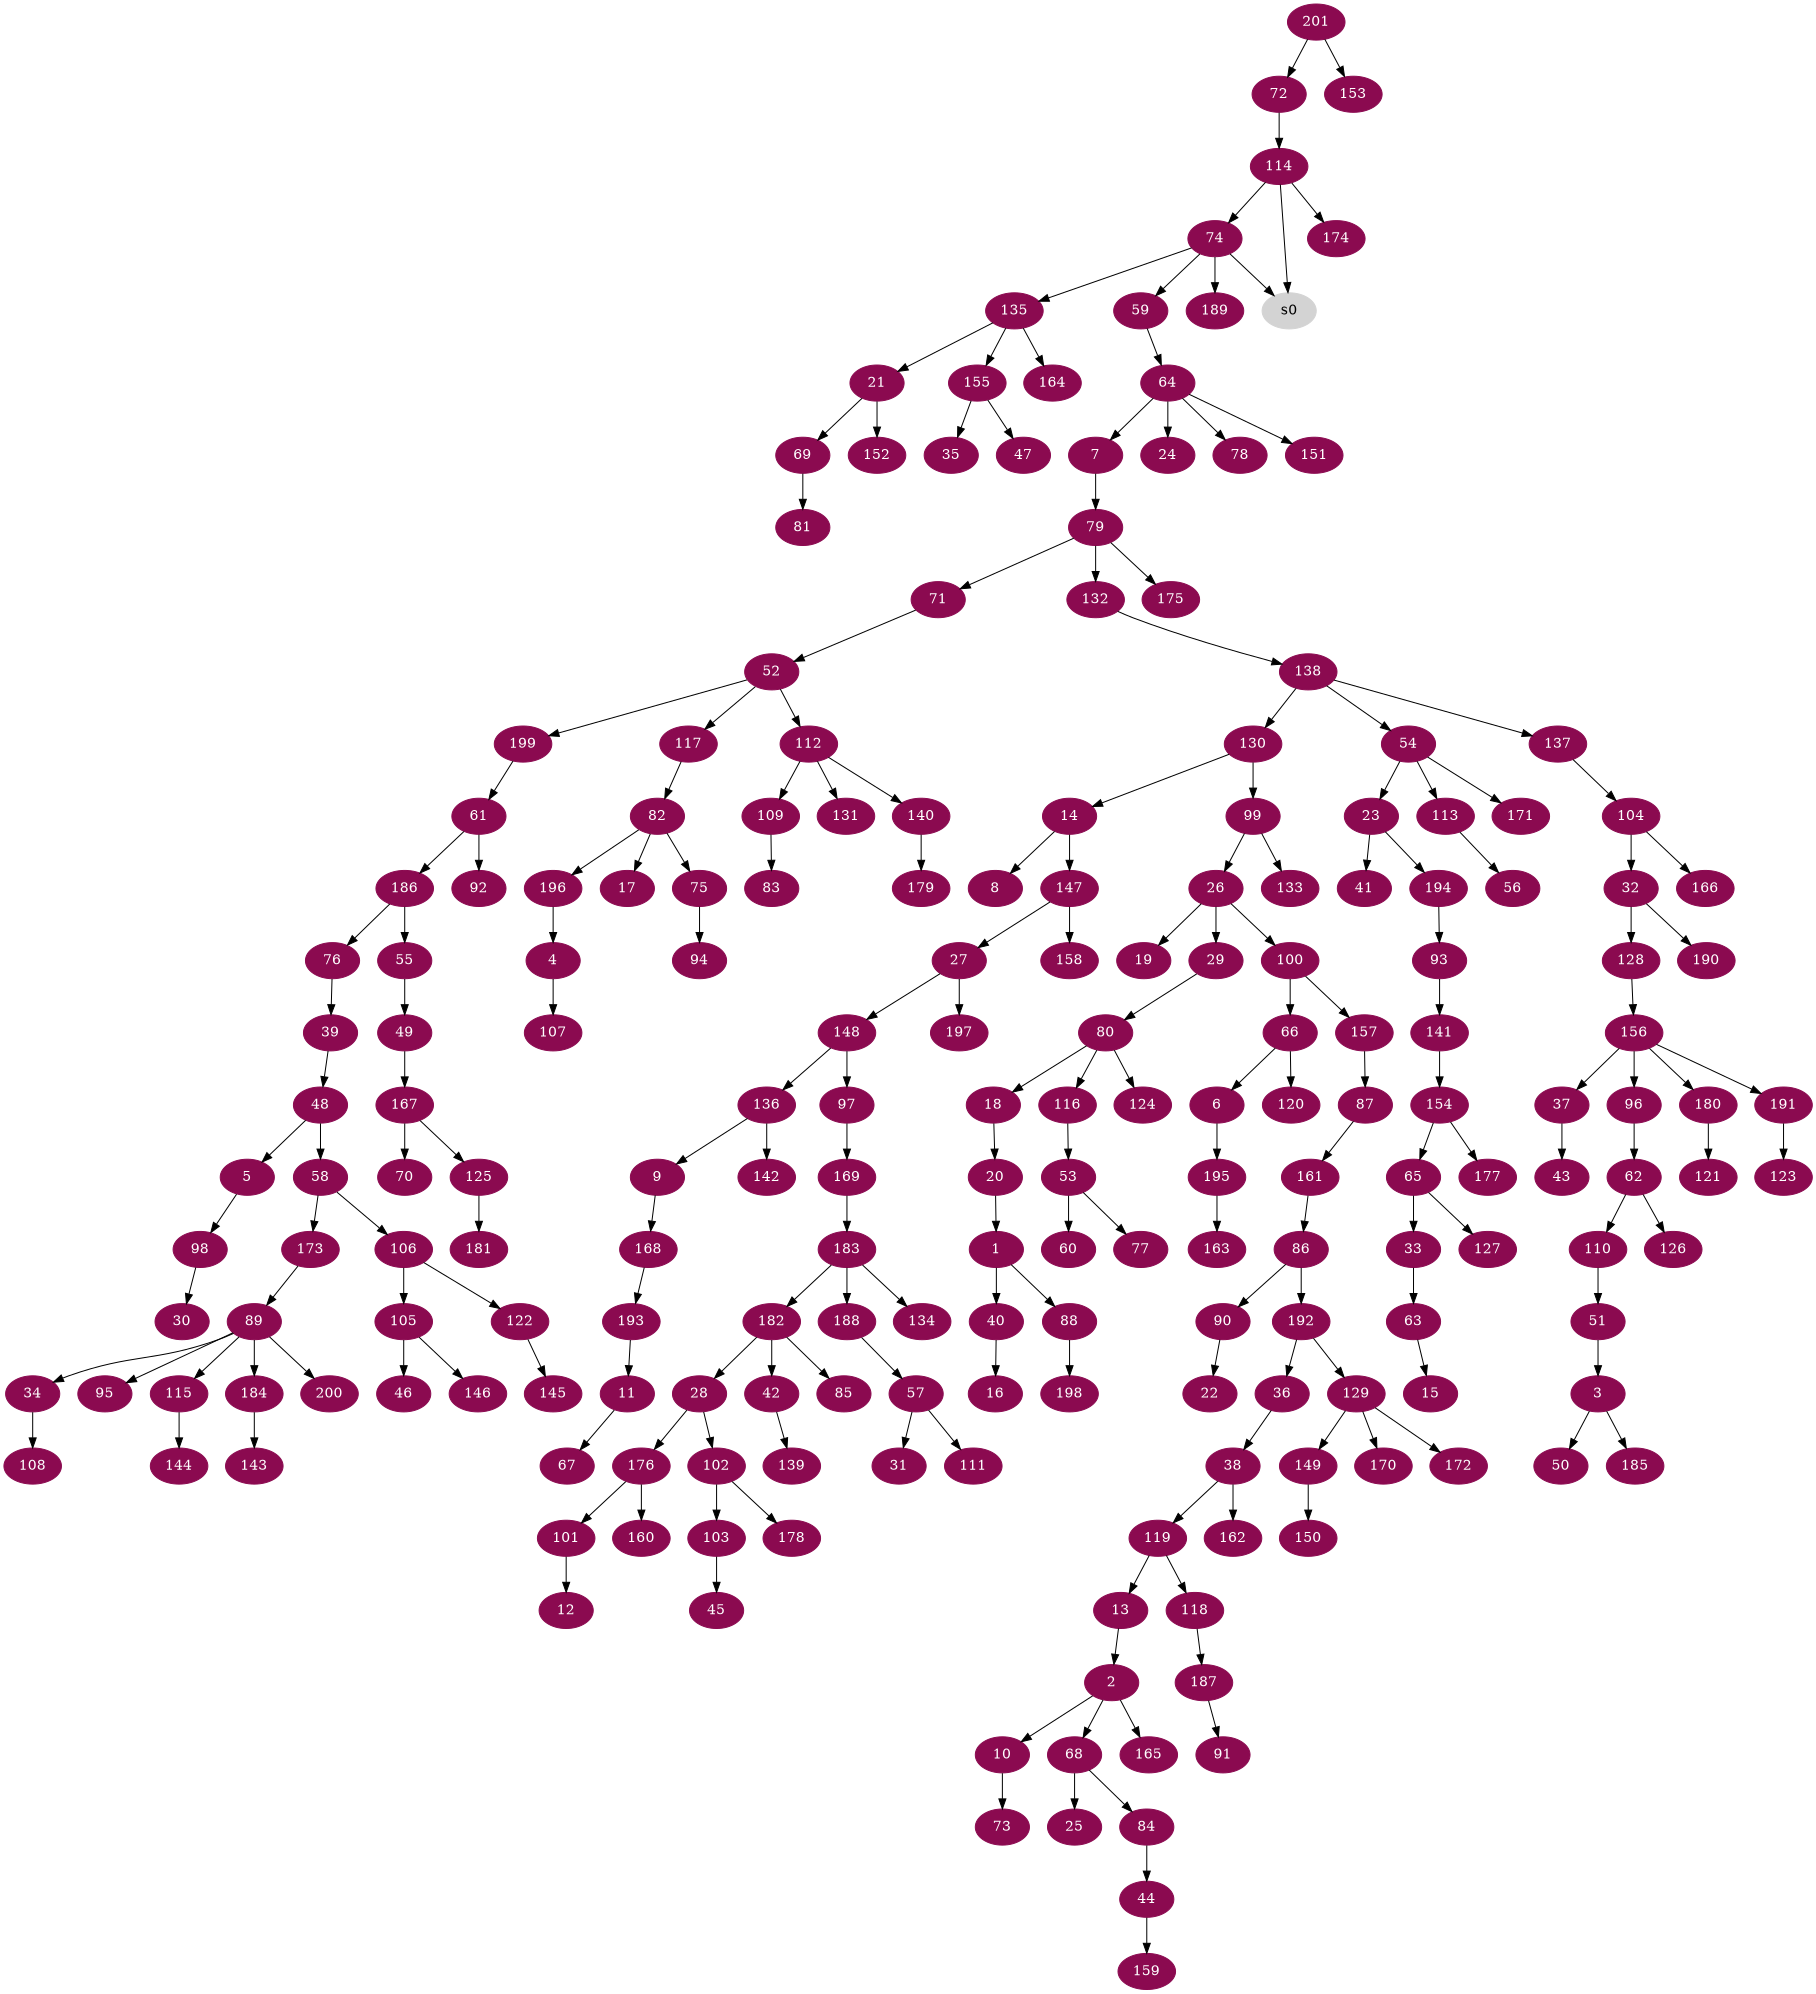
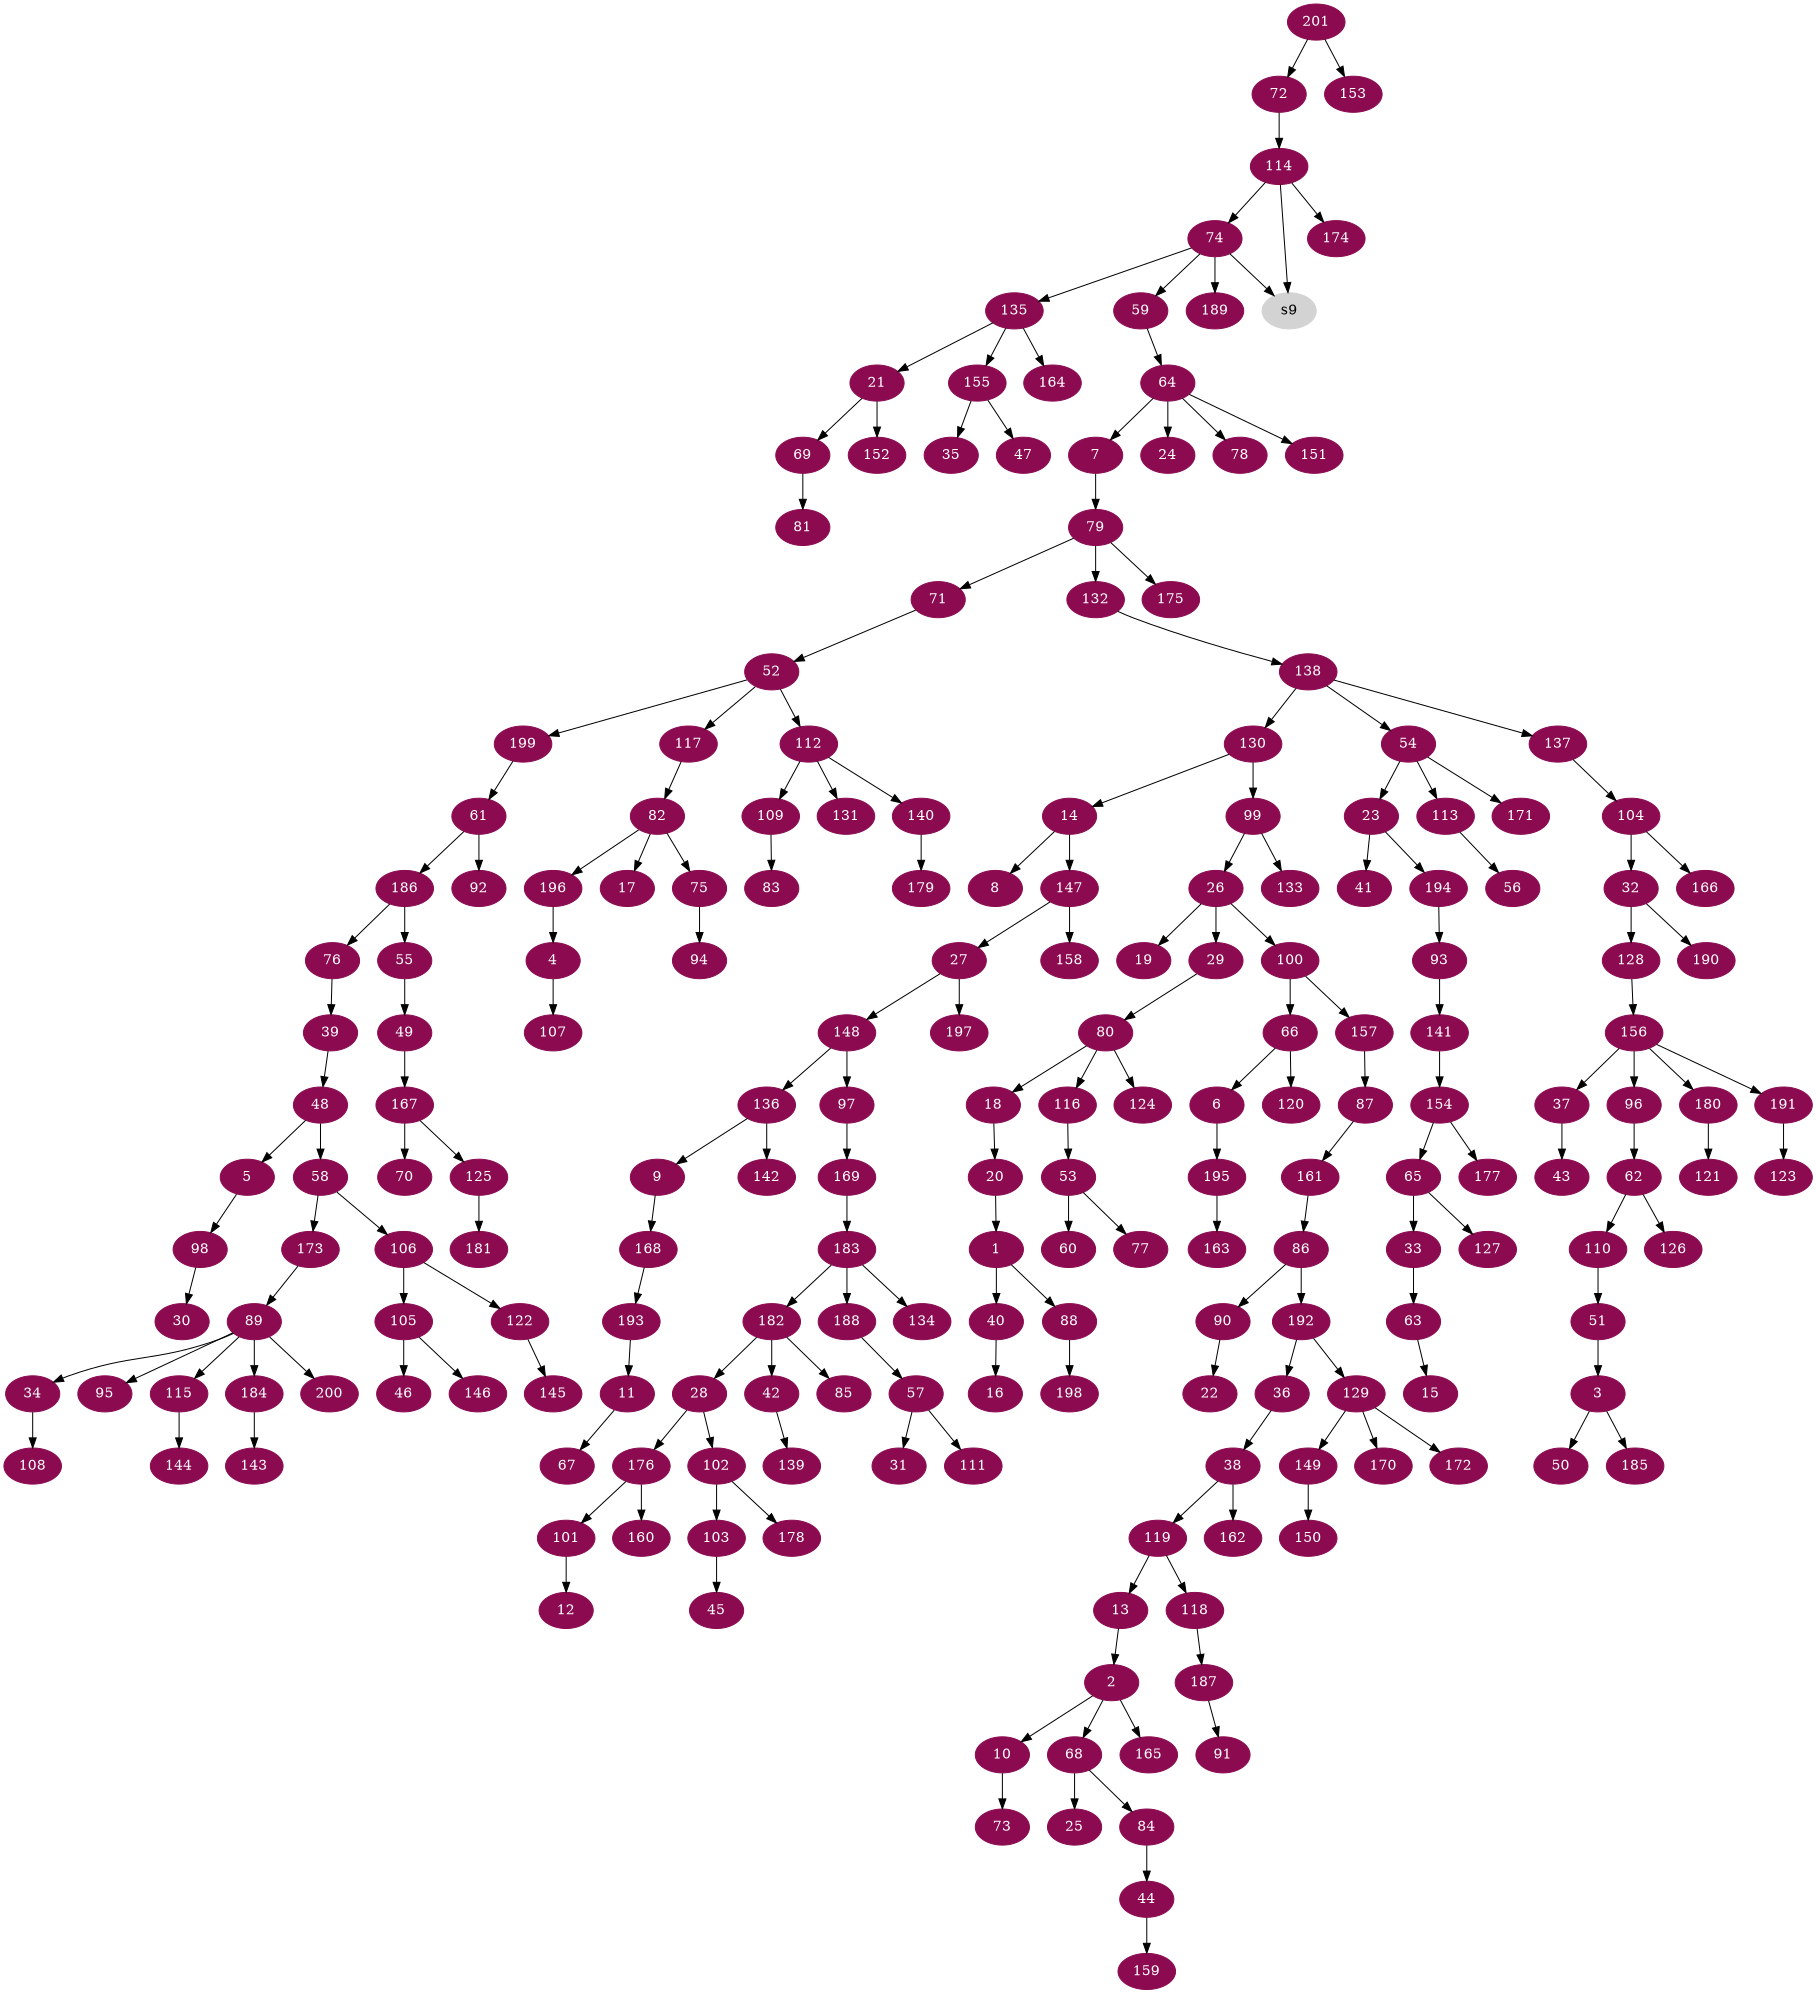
node "s0": label "s0" -> "s9"
